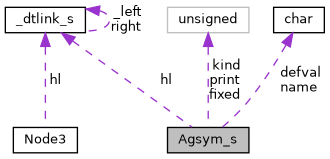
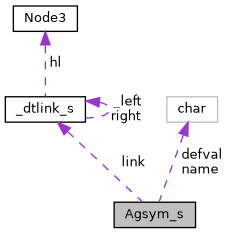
node "unsigned": removed
node "char": color black -> grey75
edge "Agsym_s" -> "_dtlink_s": label " hl" -> " link"
edge "Node3" -> "_dtlink_s": reversed
